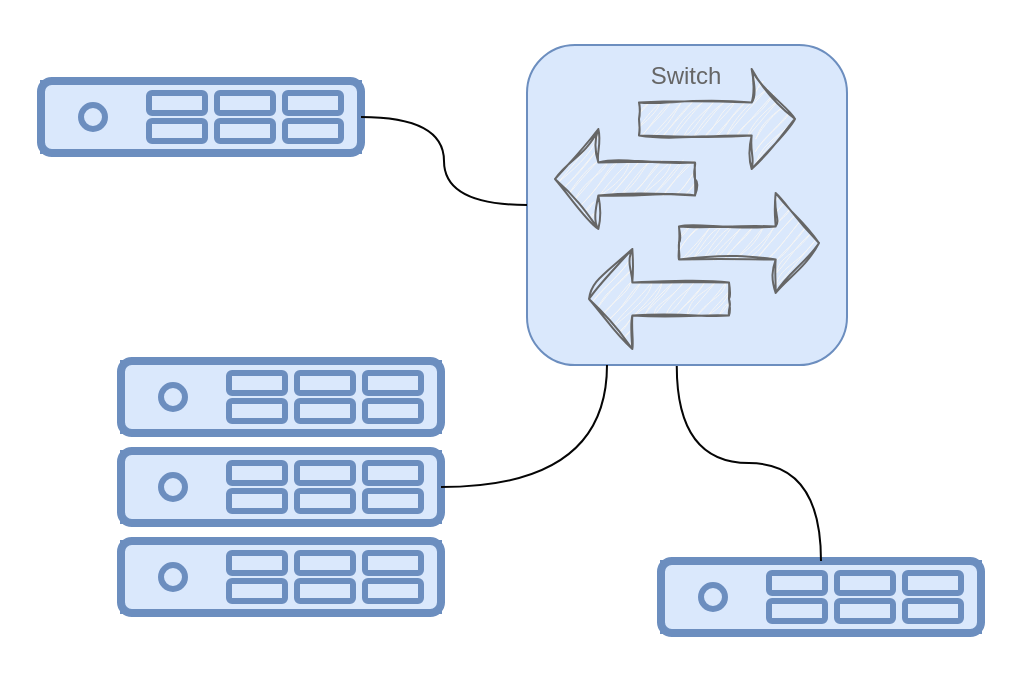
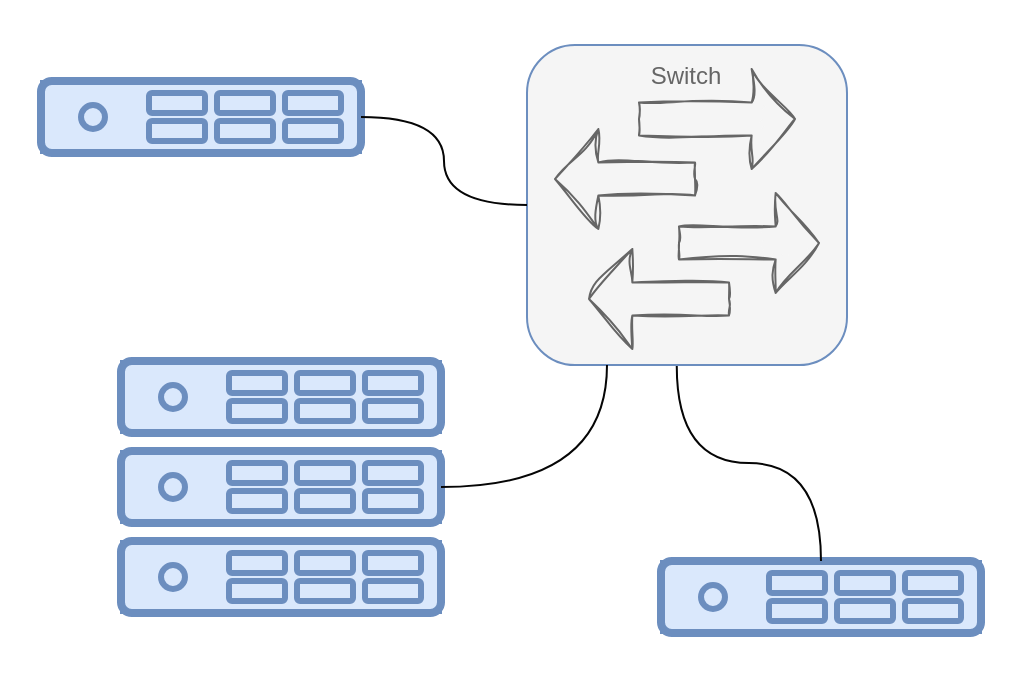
node "Switch": fillcolor #dae8fc -> #f5f5f5
